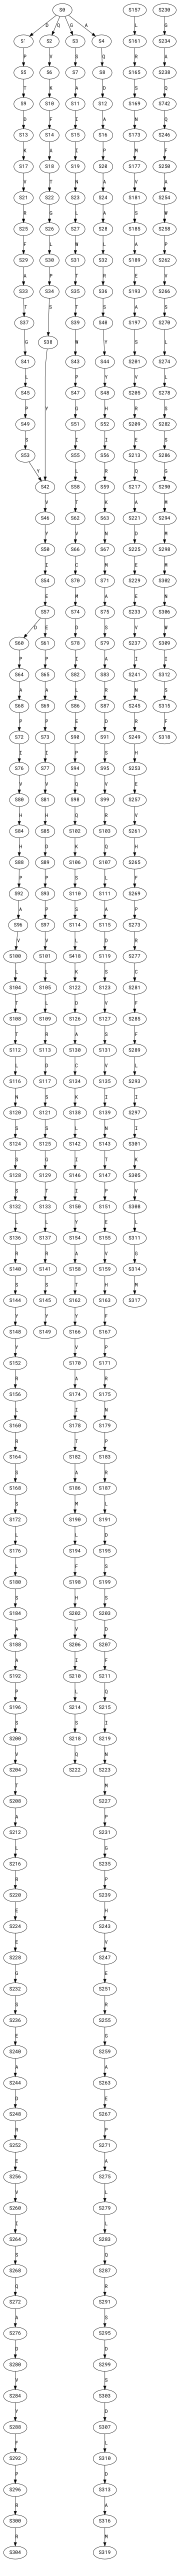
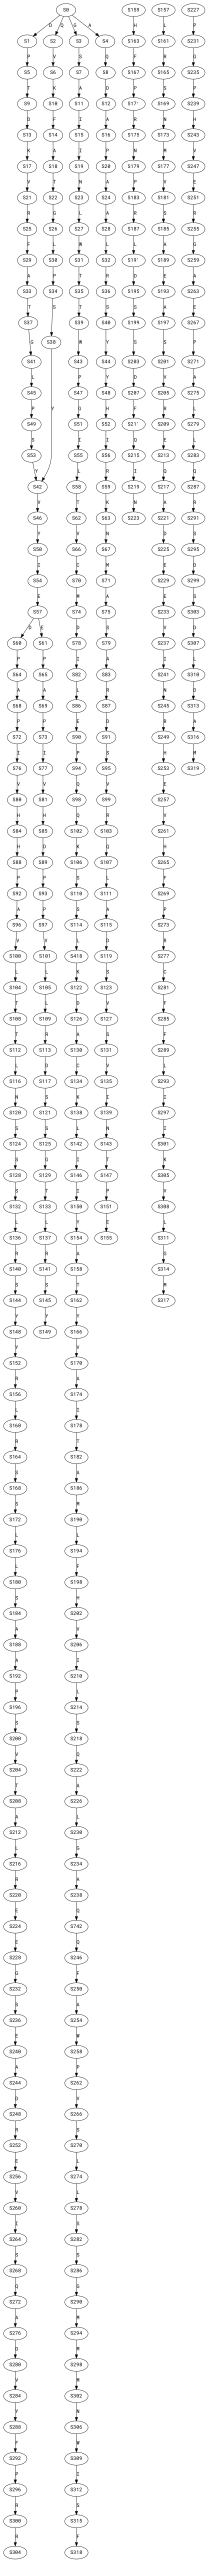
edge "S155" -> "S159": removed, label "V"
edge "S223" -> "S227": removed, label "M"
node "S226": added
